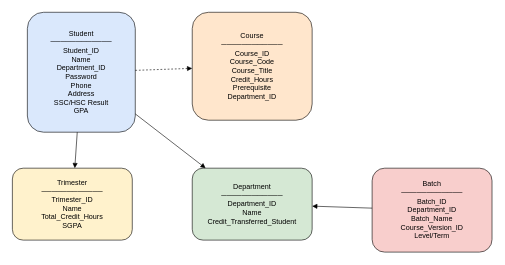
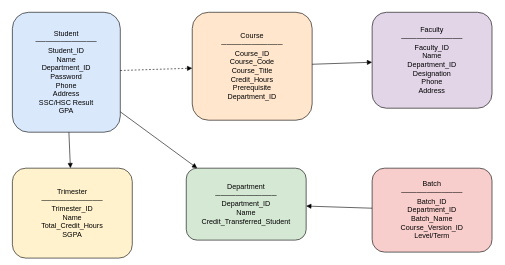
node "Faculty ──────────── Faculty_ID Name Department_ID Designation Phone Address": added
edge "Course ──────────── Course_ID Course_Code Course_Title Credit_Hours Prerequisite Department_ID" -> "Faculty ──────────── Faculty_ID Name Department_ID Designation Phone Address": added
node "Student ──────────── Student_ID Name Department_ID Password Phone Address SSC/HSC Result GPA": moved (81, 72) -> (66, 72)
node "Trimester ──────────── Trimester_ID Name Total_Credit_Hours SGPA": size 120x72 -> 120x90
node "Department ──────────── Department_ID Name Credit_Transferred_Student": moved (252, 204) -> (246, 204)
